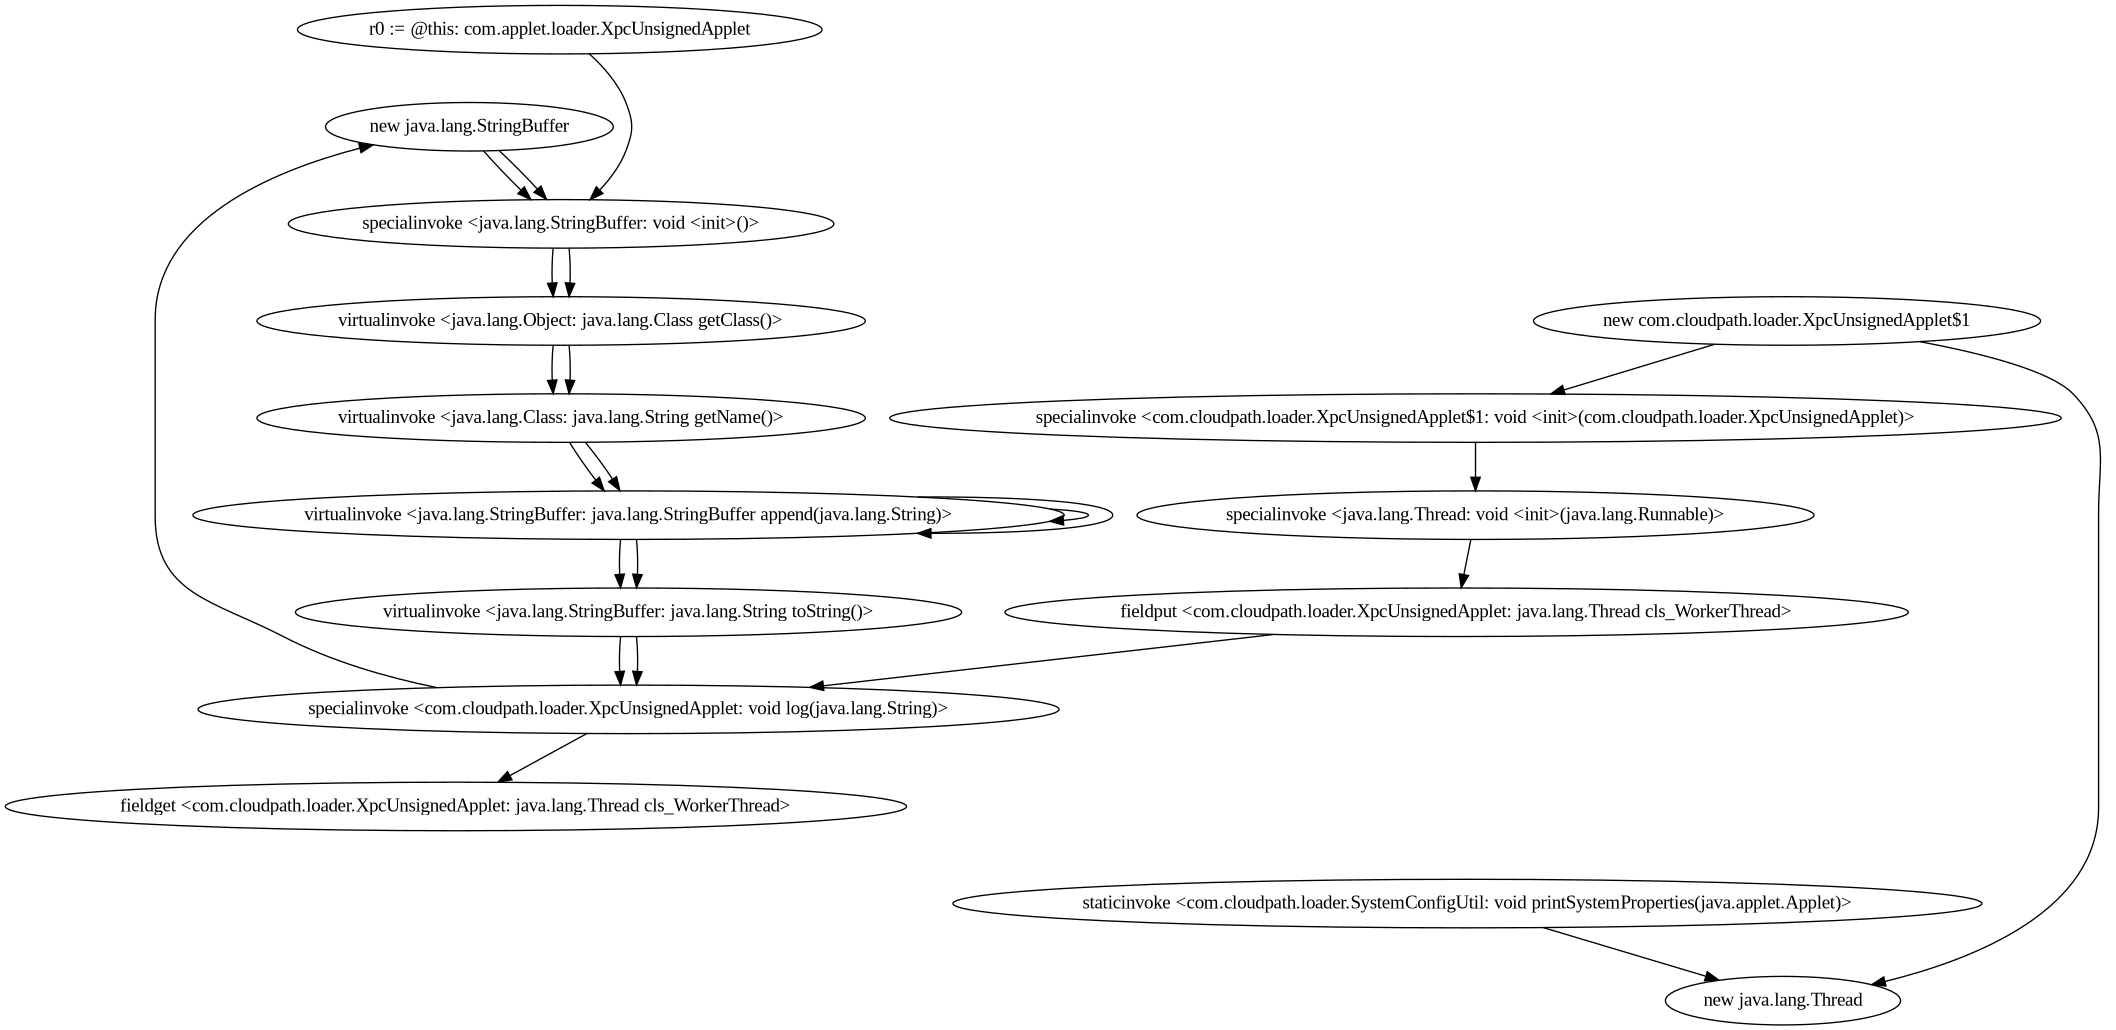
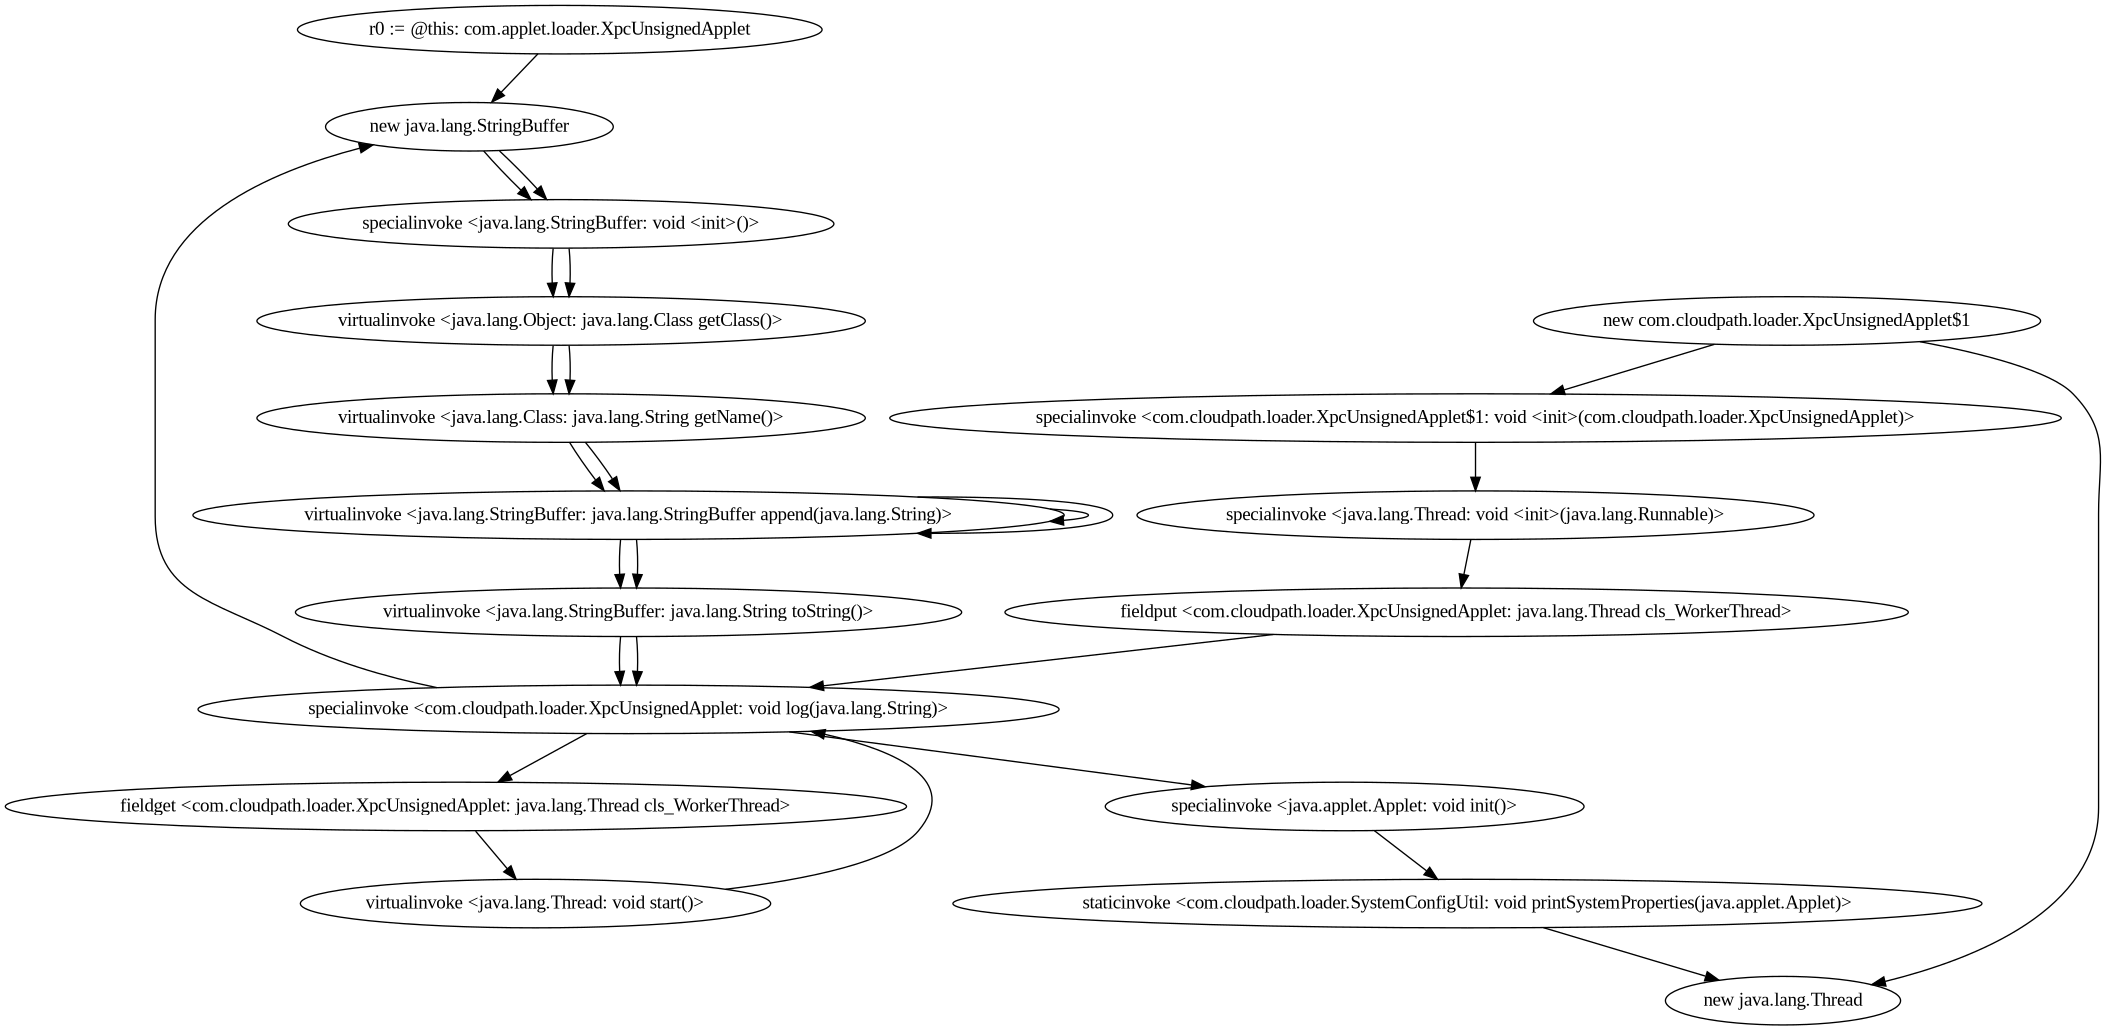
edge "r0 := @this: com.applet.loader.XpcUnsignedApplet" -> "specialinvoke <java.lang.StringBuffer: void <init>()>": now "r0 := @this: com.applet.loader.XpcUnsignedApplet" -> "new java.lang.StringBuffer"
node "specialinvoke <java.applet.Applet: void init()>": added
node "virtualinvoke <java.lang.Thread: void start()>": added
